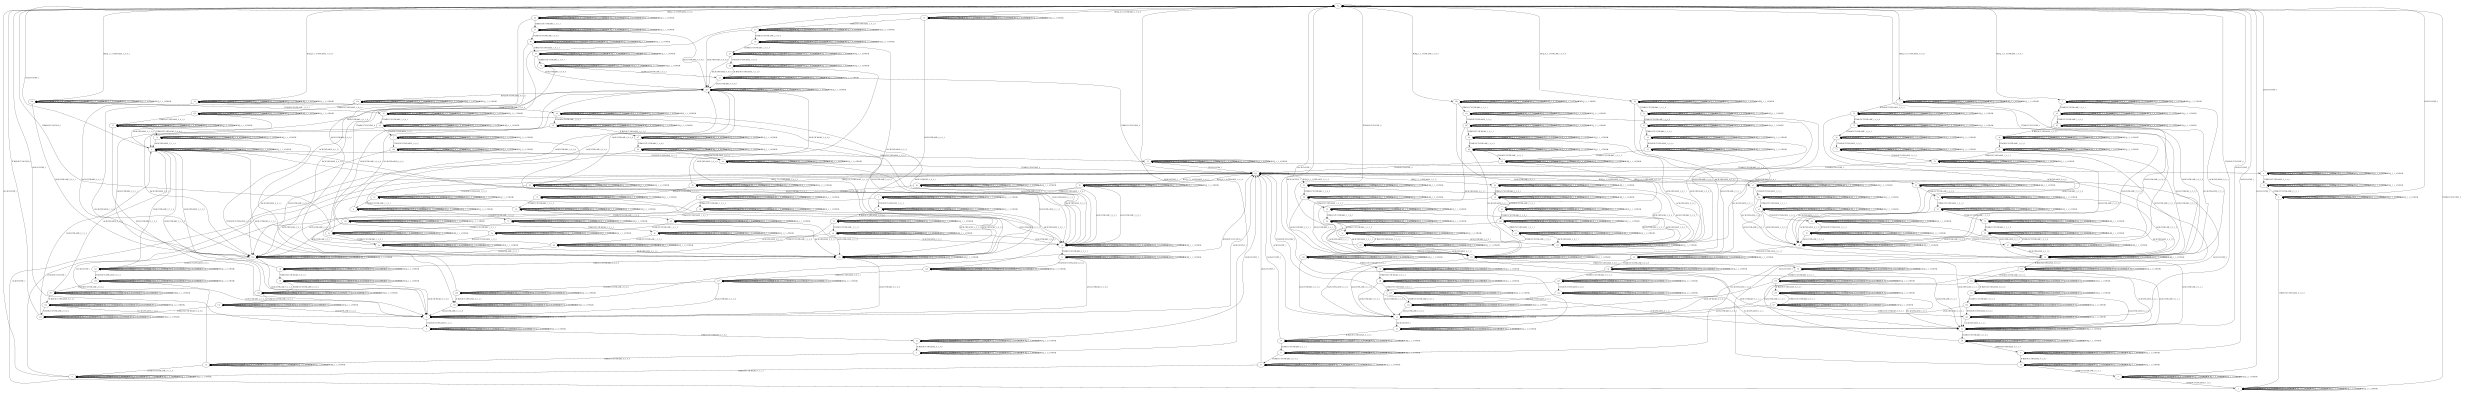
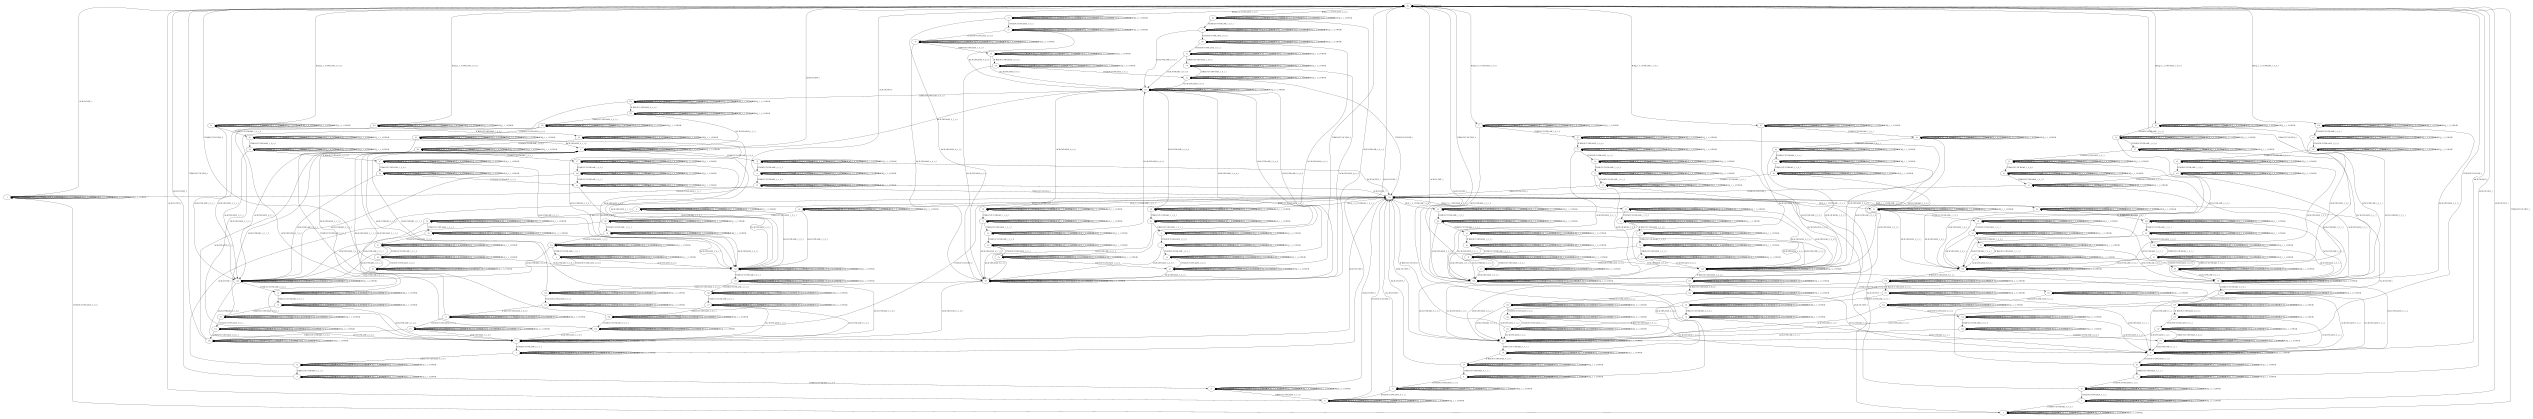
edge "13" -> "155": added, label "IACK/OCONF_1"
edge "21" -> "10": label "IACK/OCONF_1" -> "ITIMEOUT/OFRAME_0_1_1_1"
